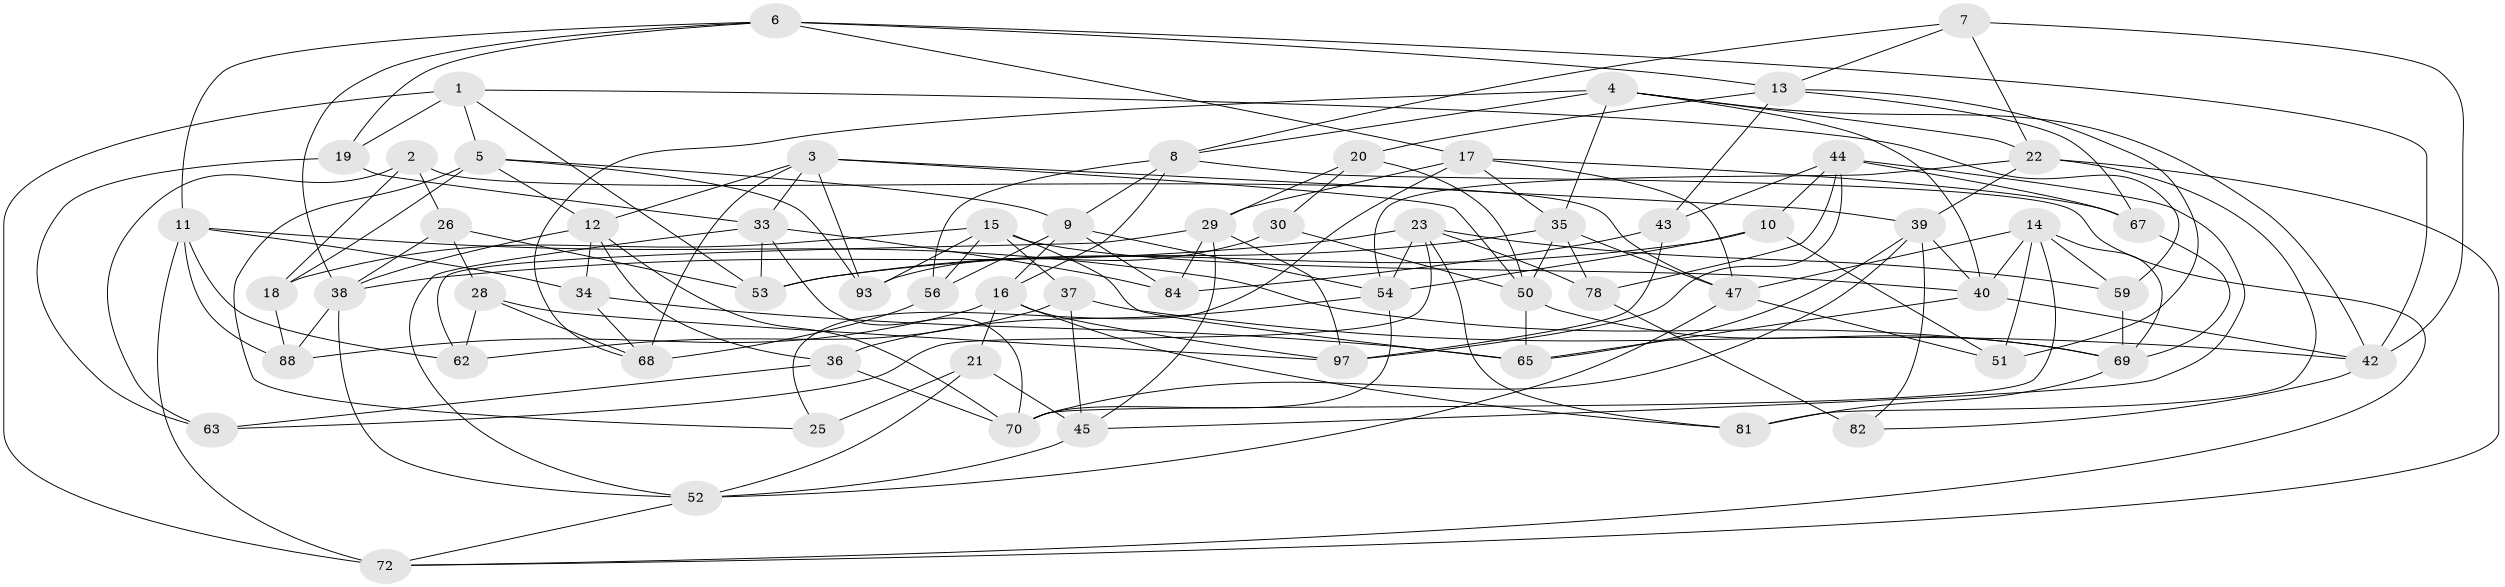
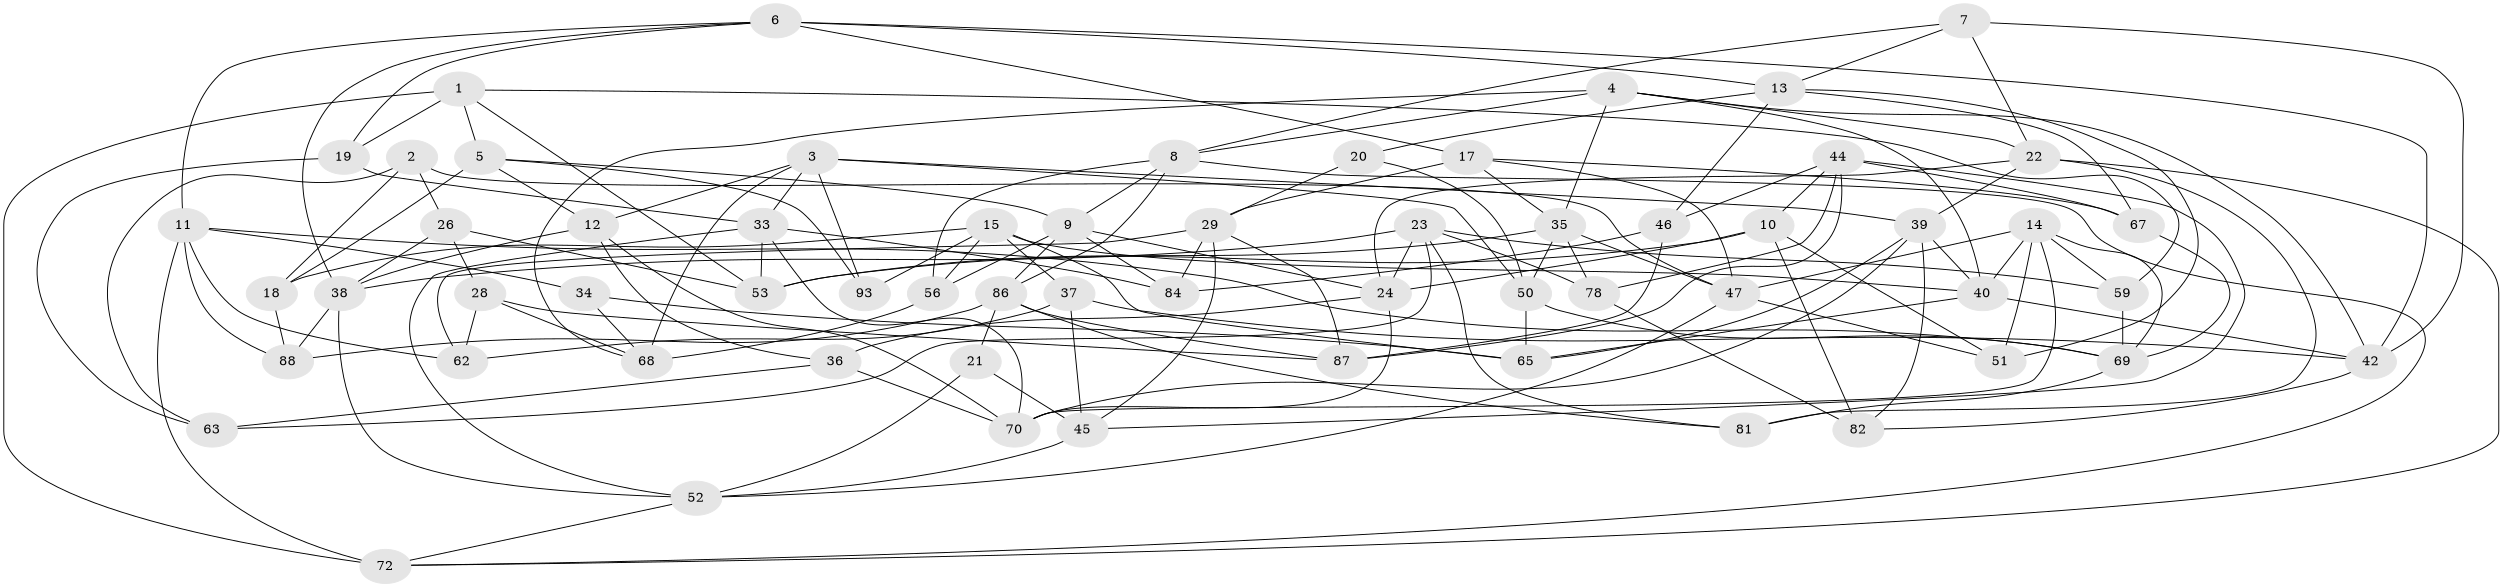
node "30": removed
node "43": label "43" -> "46"
edge "12" -- "34": removed
node "16": label "16" -> "86"
node "54": label "54" -> "24"
edge "10" -- "82": added
node "97": label "97" -> "87"
node "25": removed
